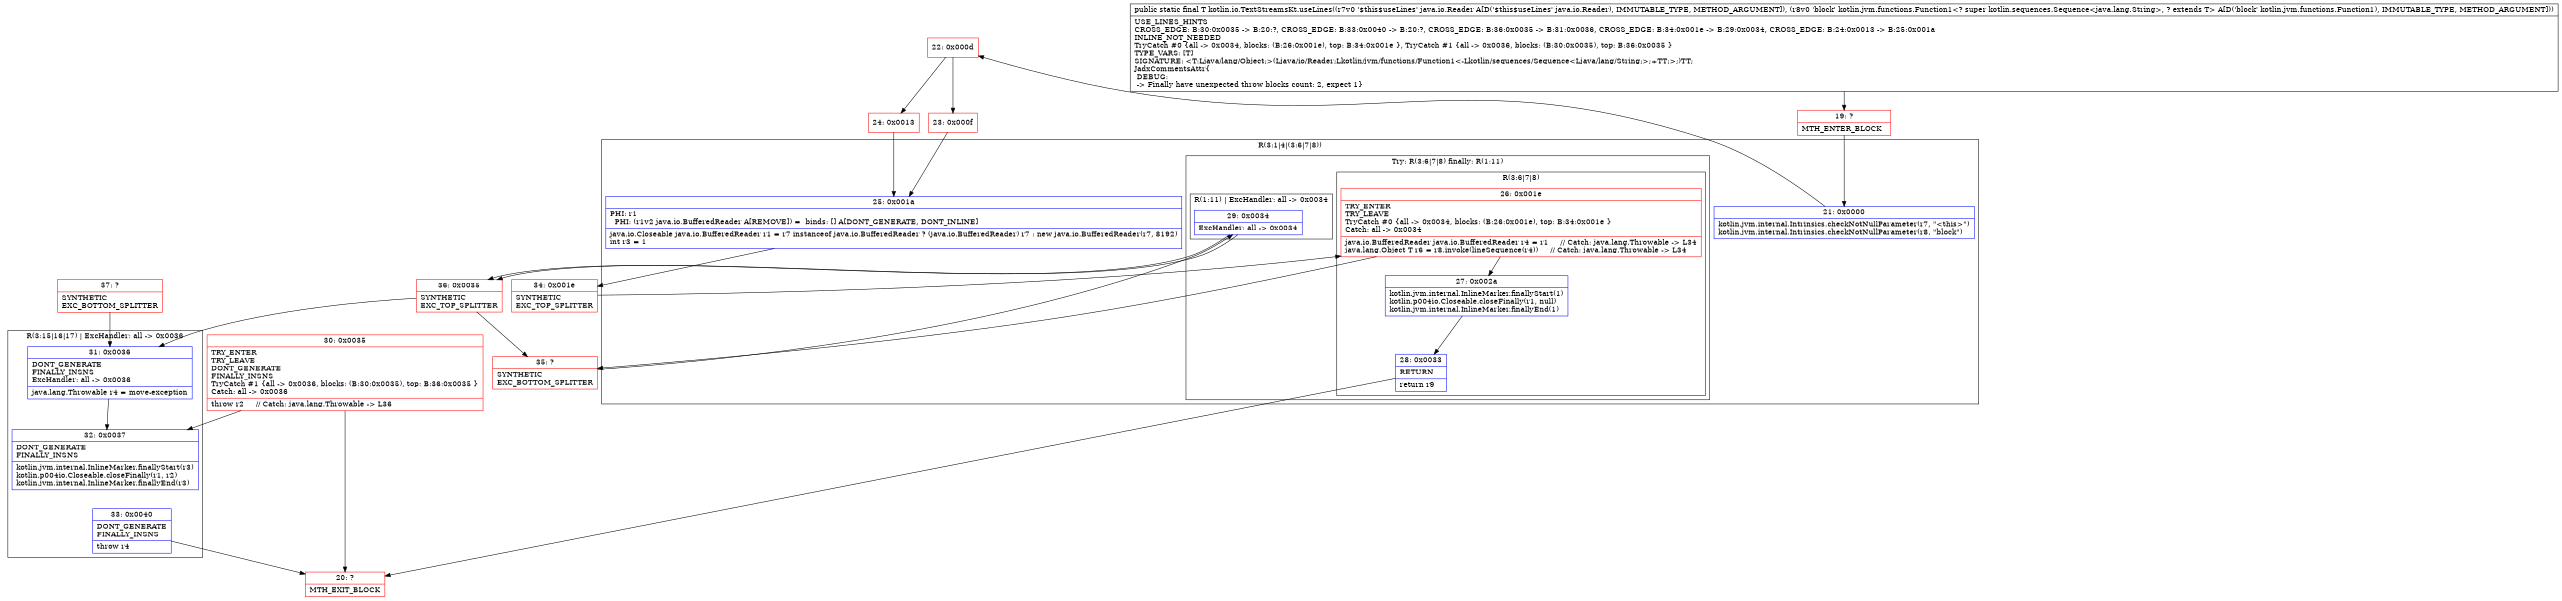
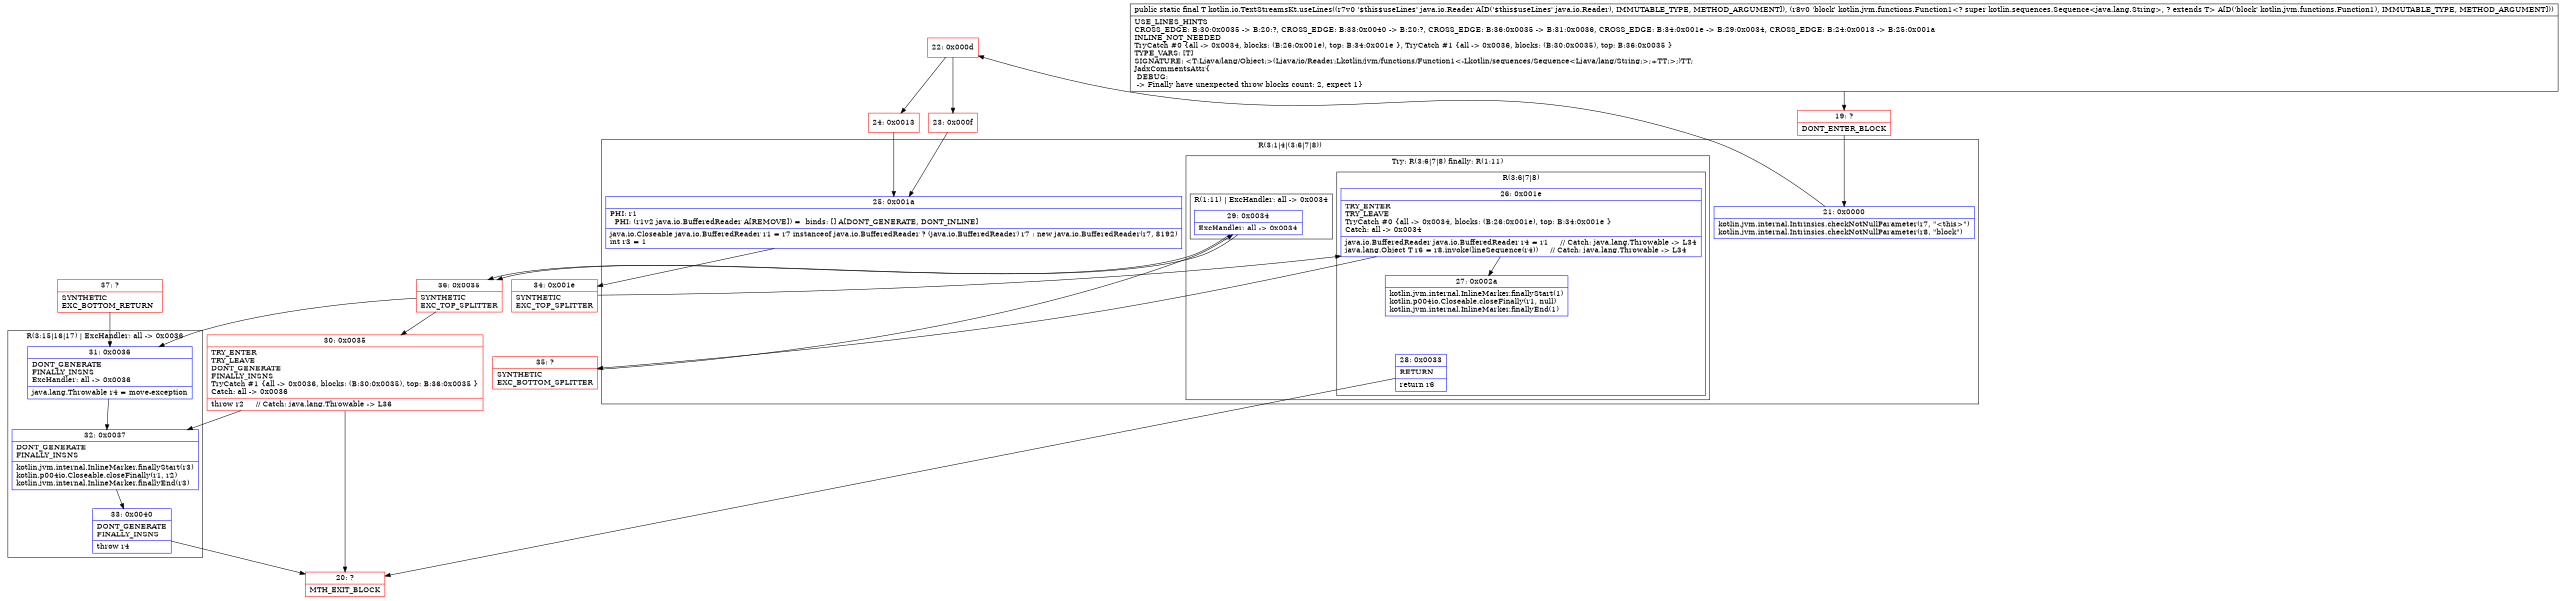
node "19: ?": text "MTH_ENTER_BLOCK" -> "DONT_ENTER_BLOCK"
node "26: 0x001e": color red -> blue
node "37: ?": text "EXC_BOTTOM_SPLITTER" -> "EXC_BOTTOM_RETURN"
edge "36: 0x0035" -> "35: ?": now "36: 0x0035" -> "30: 0x0035"
edge "27: 0x002a" -> "28: 0x0033": removed
node "28: 0x0033": text "return r9" -> "return r6"
edge "32: 0x0037" -> "33: 0x0040": added
